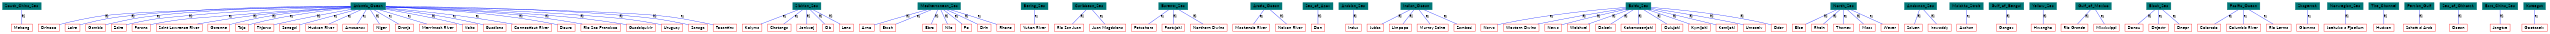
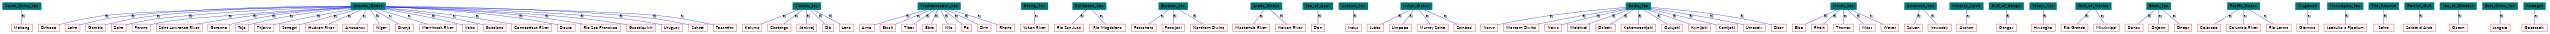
node "Sanaga": label "Sanaga" -> "Schatt"
node "Tiber": added
node "Juan Magdalena": label "Juan Magdalena" -> "Rio Magdalena"
node "Hudson": label "Hudson" -> "Seine"
